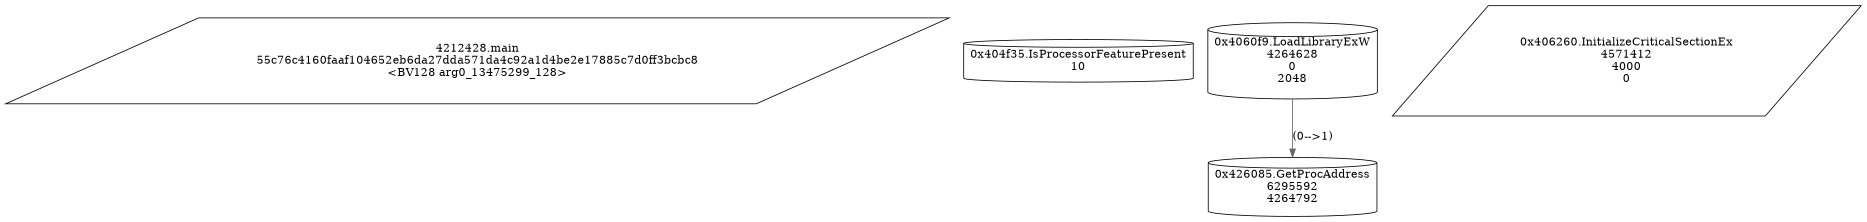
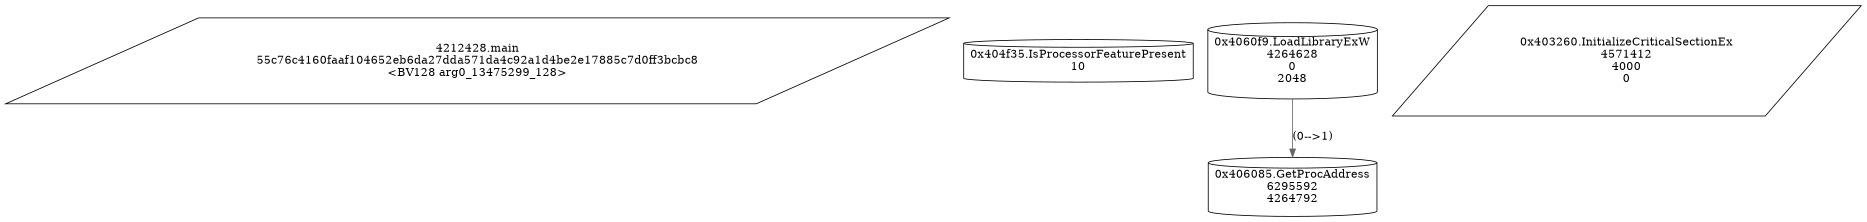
node "0x406260.InitializeCriticalSectionEx 4571412 4000 0": label "0x406260.InitializeCriticalSectionEx 4571412 4000 0" -> "0x403260.InitializeCriticalSectionEx 4571412 4000 0"
node "0x426085.GetProcAddress 6295592 4264792": label "0x426085.GetProcAddress 6295592 4264792" -> "0x406085.GetProcAddress 6295592 4264792"
